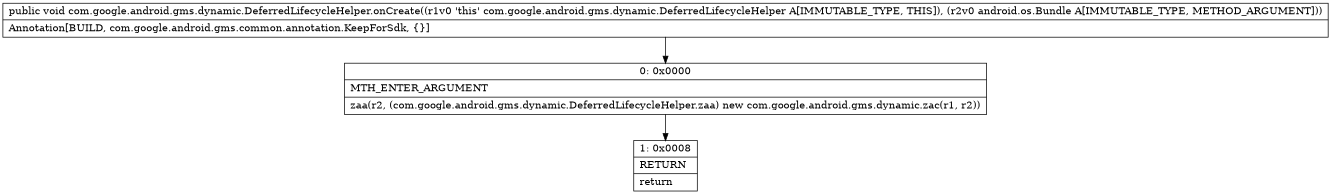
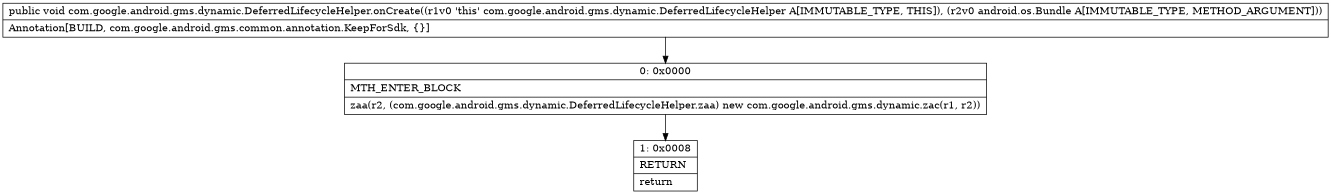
node "0: 0x0000": text "MTH_ENTER_ARGUMENT" -> "MTH_ENTER_BLOCK"
